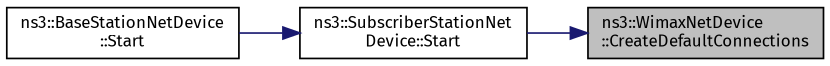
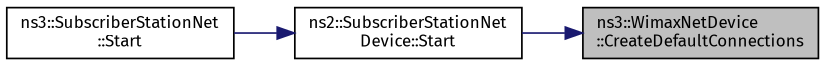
node "ns3::BaseStationNetDevice ::Start": label "ns3::BaseStationNetDevice ::Start" -> "ns3::SubscriberStationNet ::Start"
node "ns3::SubscriberStationNet Device::Start": label "ns3::SubscriberStationNet Device::Start" -> "ns2::SubscriberStationNet Device::Start"
